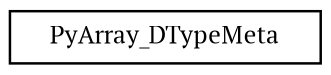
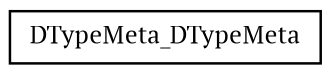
node "PyArray_DTypeMeta": label "PyArray_DTypeMeta" -> "DTypeMeta_DTypeMeta"
